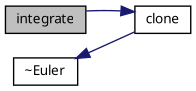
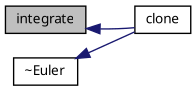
edge "integrate" -> "clone": reversed
